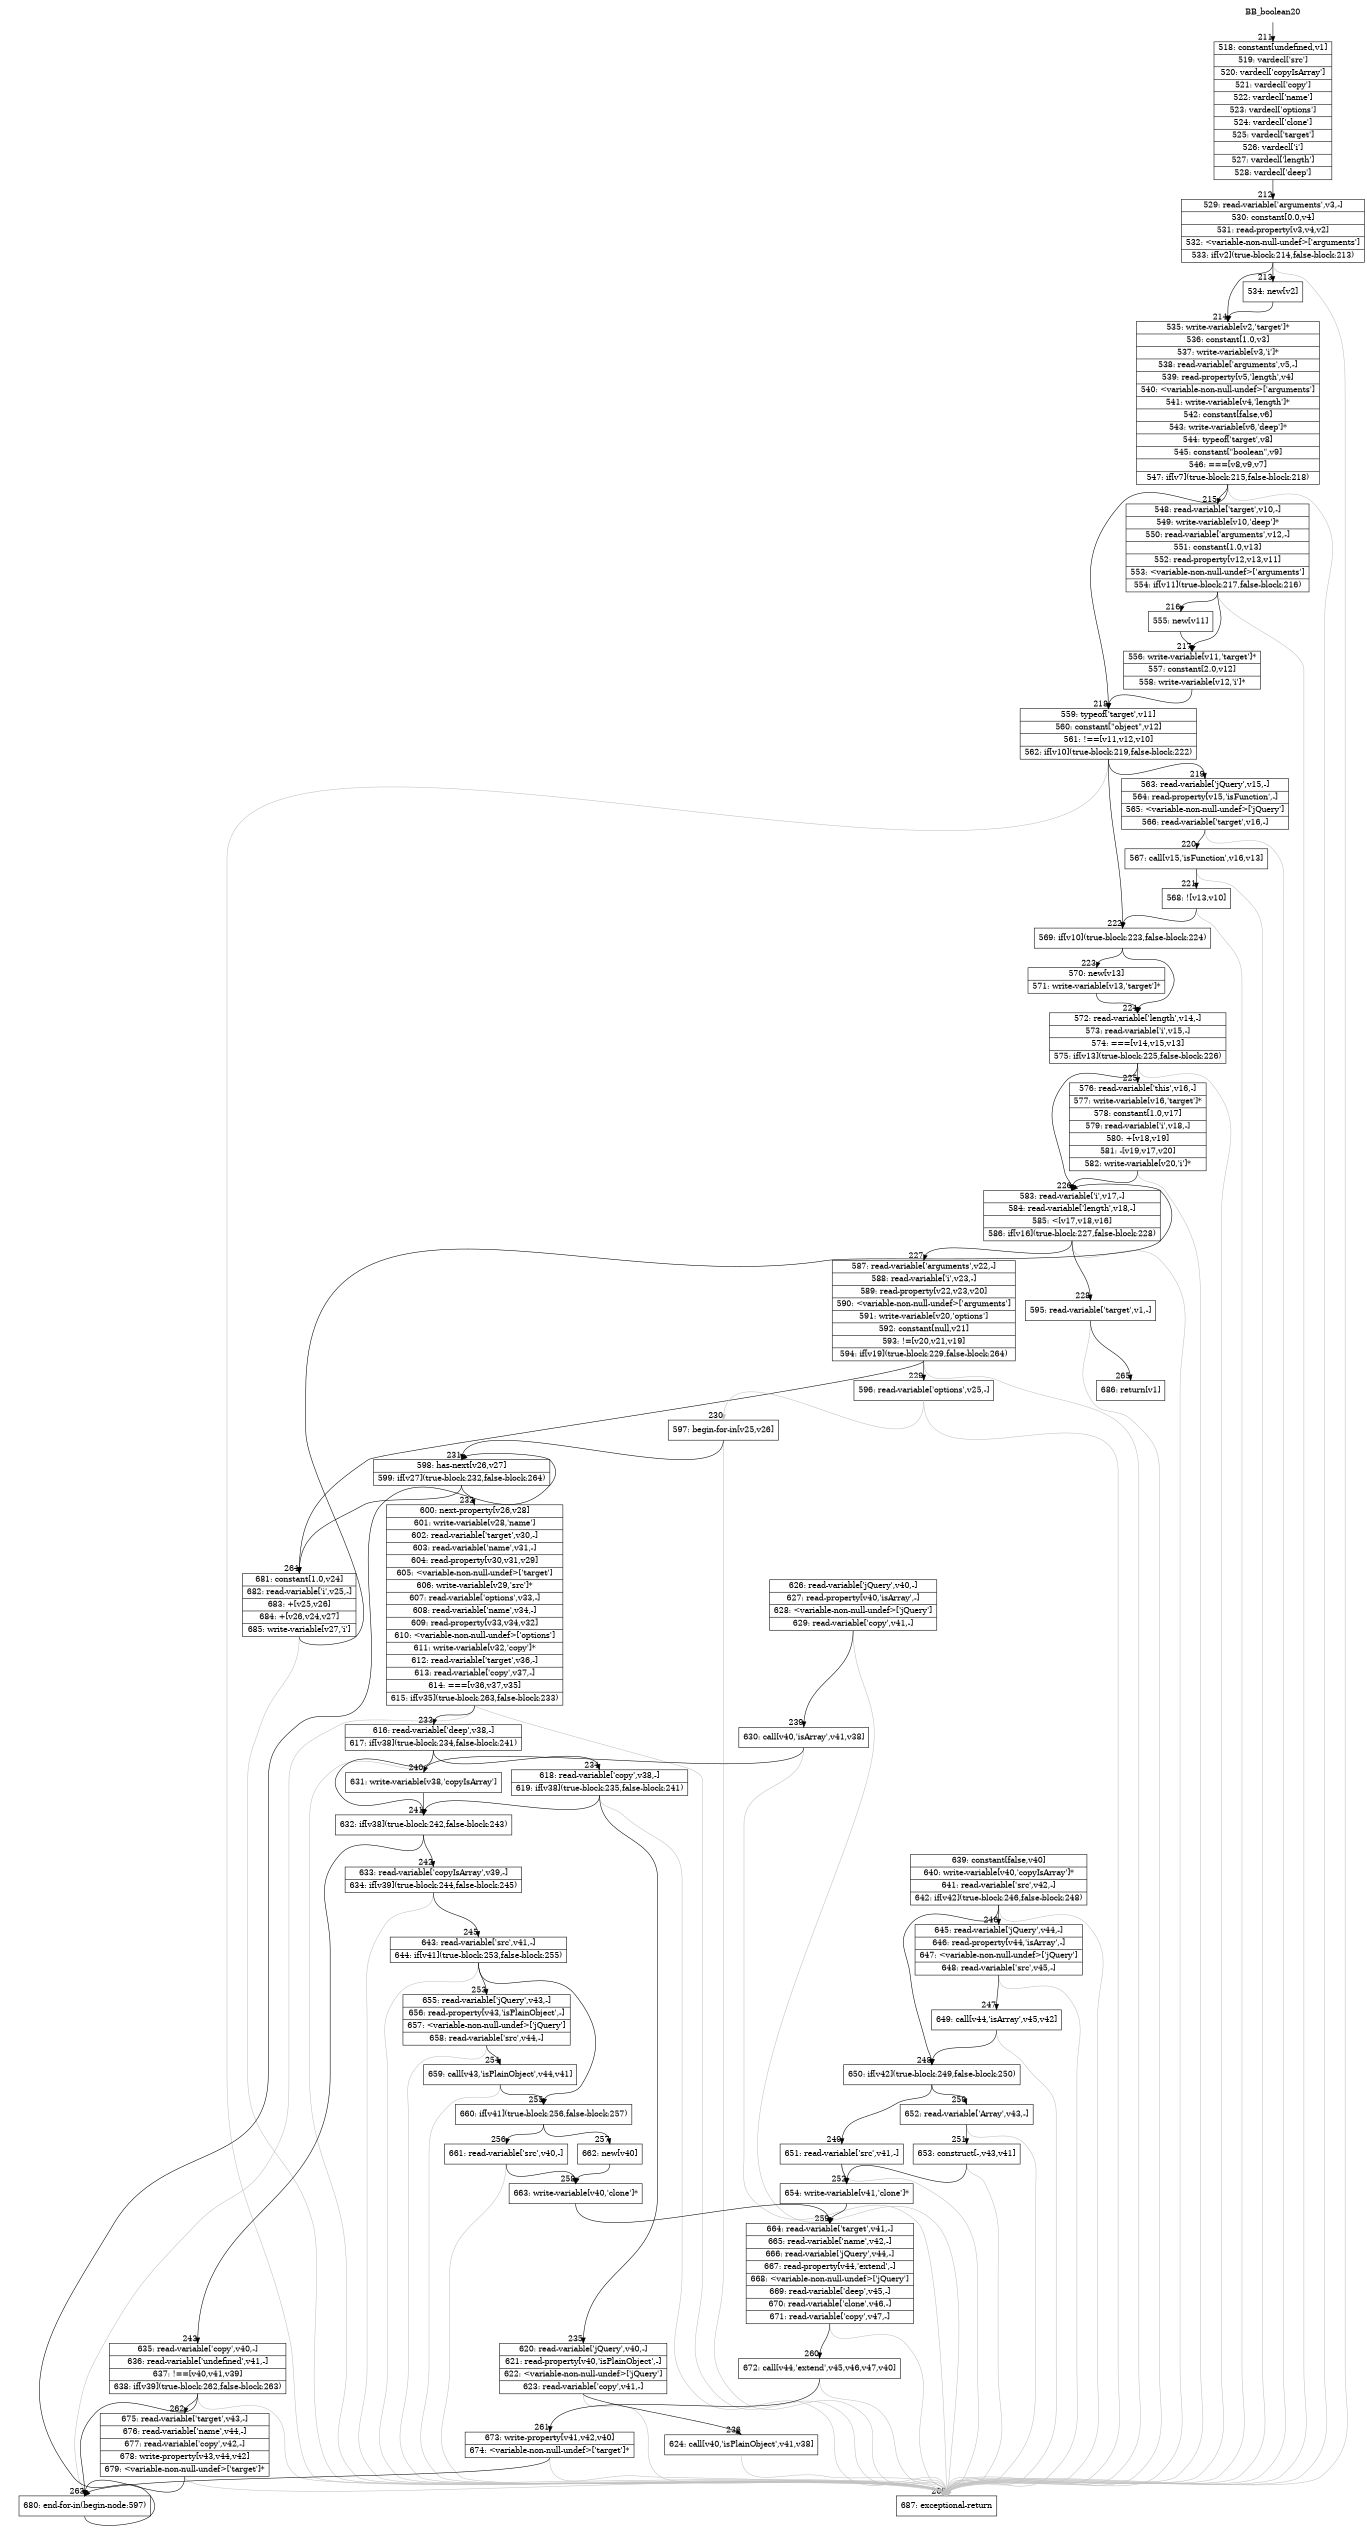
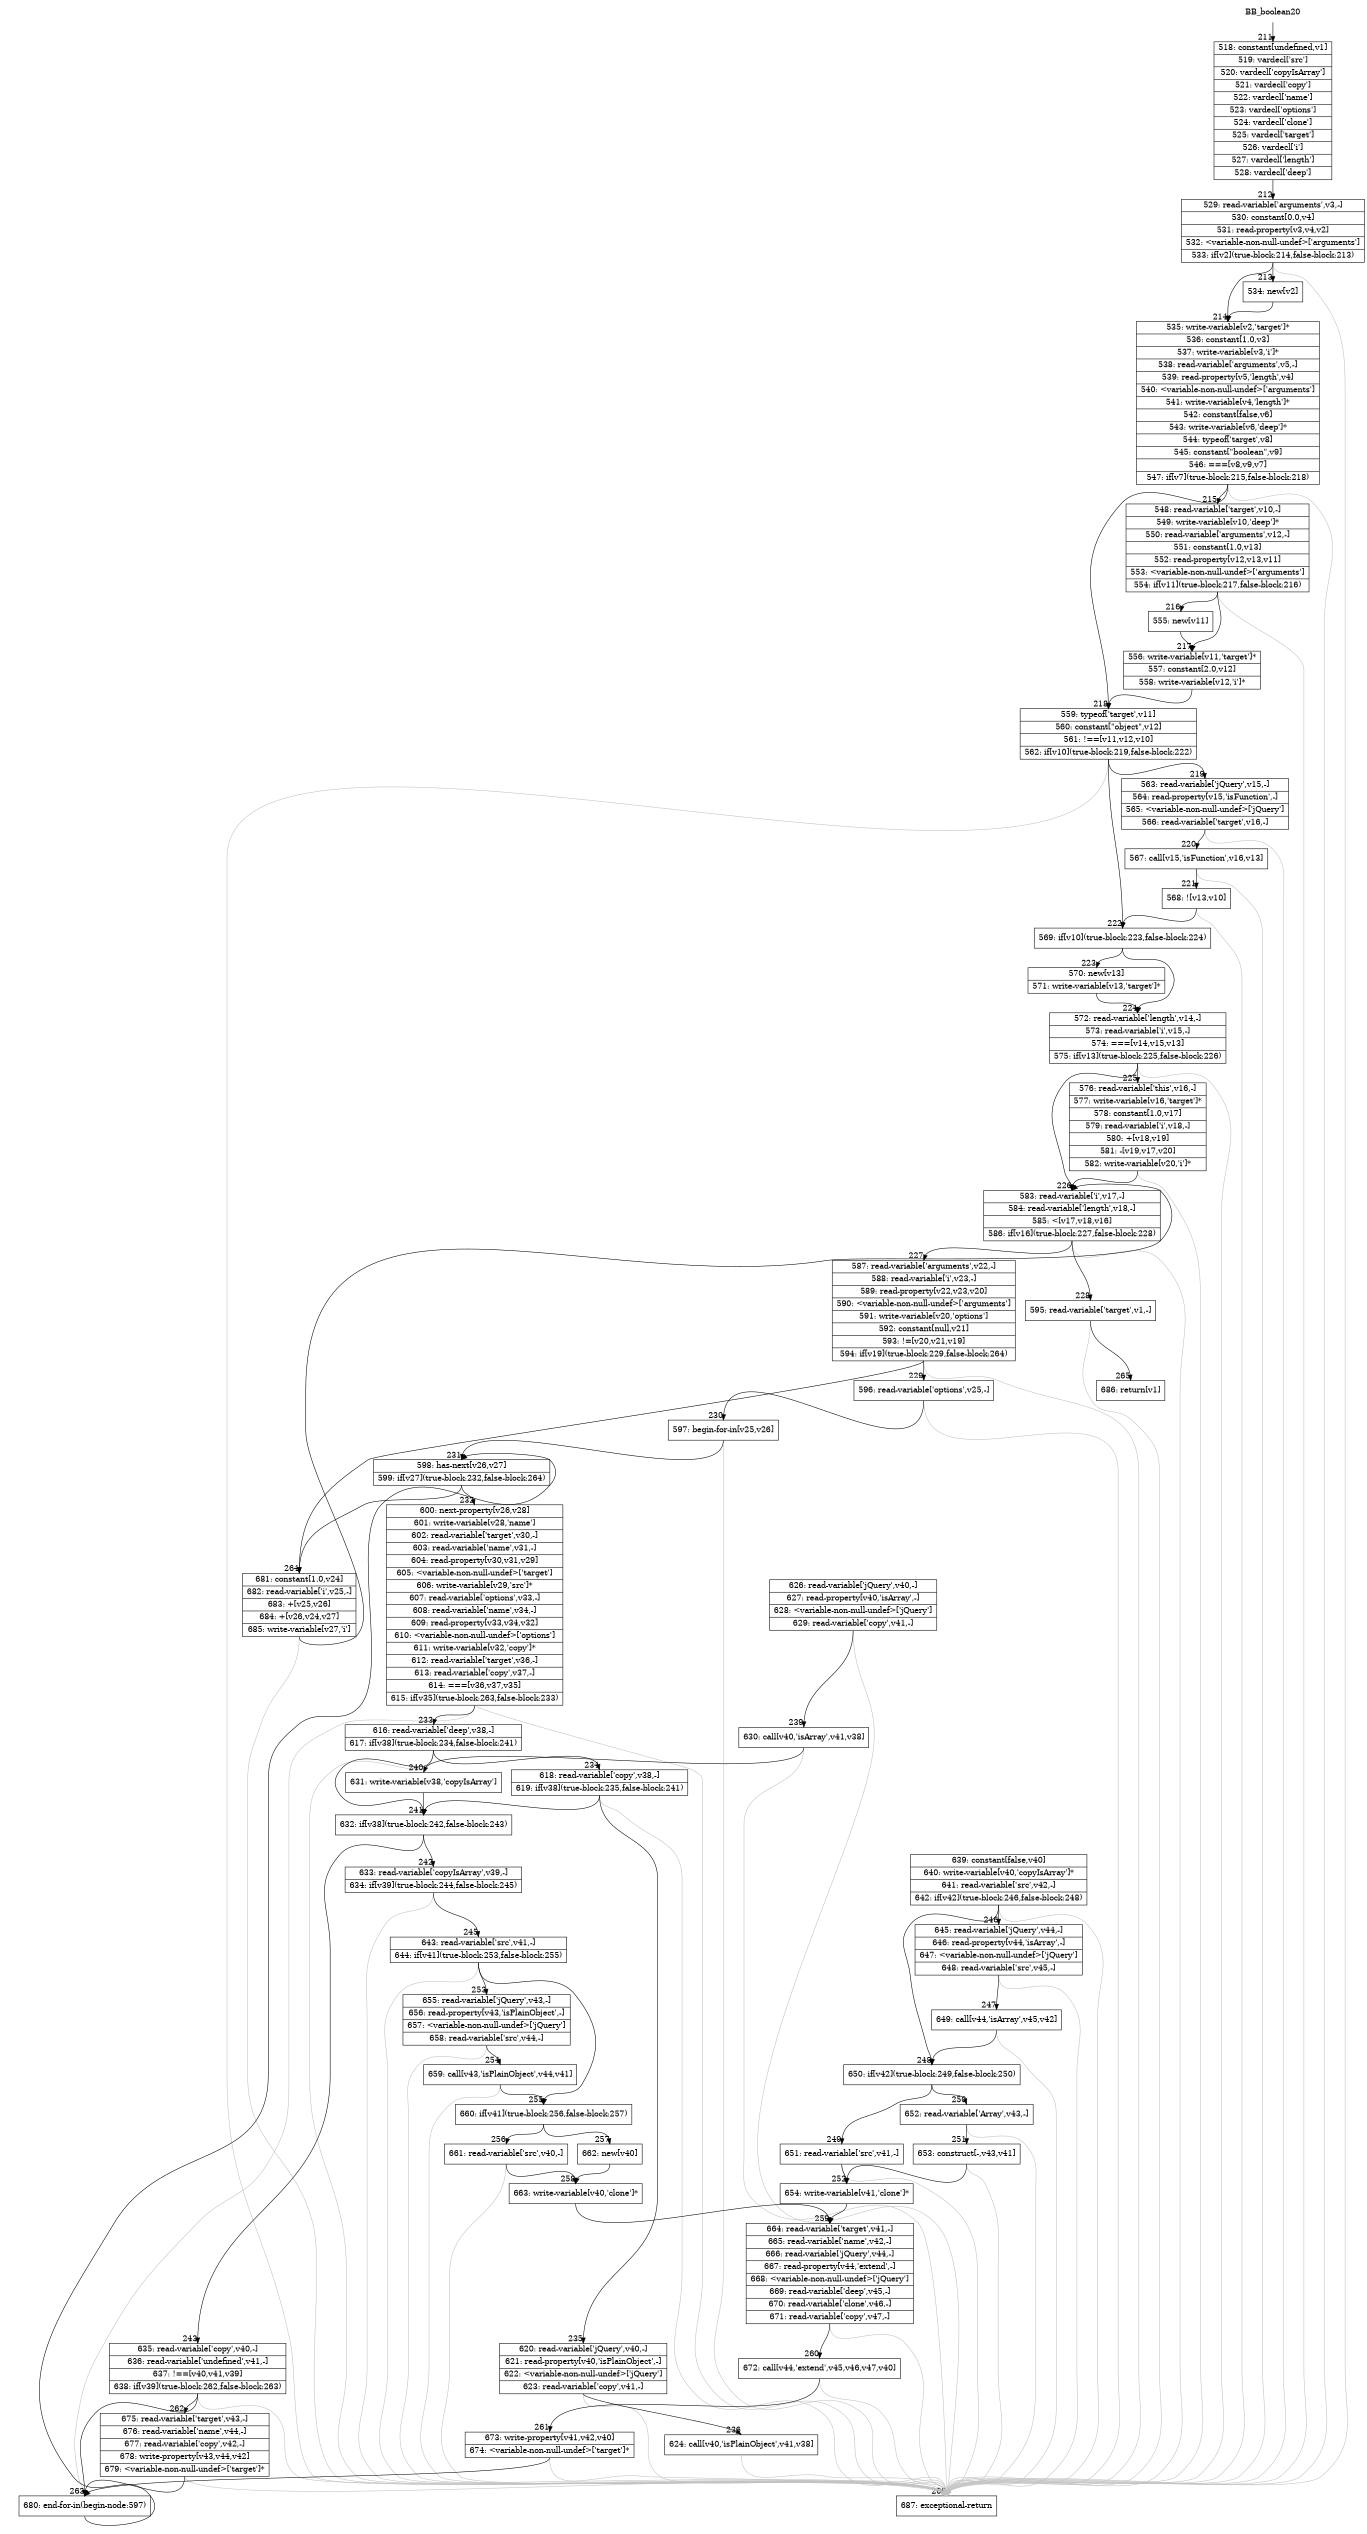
edge "596: read-variable['options',v25,-]" -> "597: begin-for-in[v25,v26]": color gray -> black
